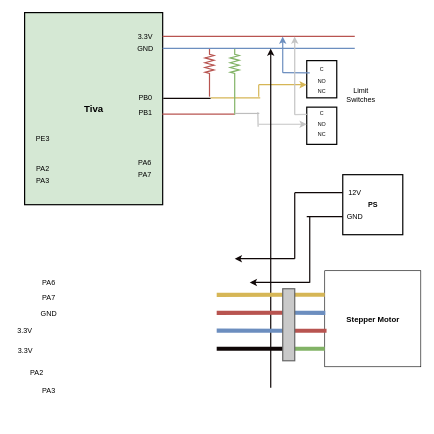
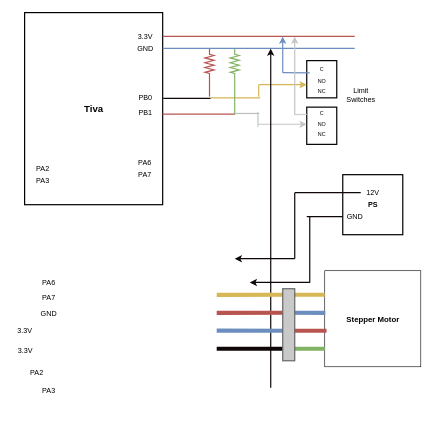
node "Tiva": fillcolor #d5e8d4 -> #ffffff
node "PE3": removed
node "12V": moved (355, 193) -> (373, 193)
